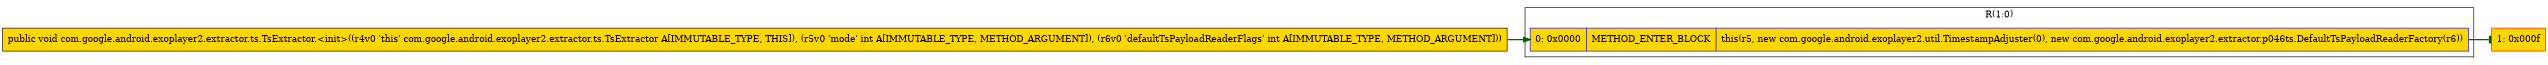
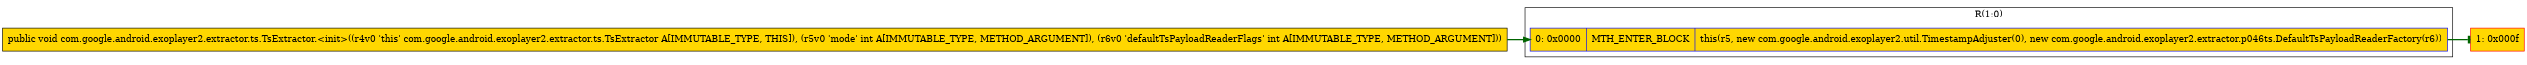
node "0: 0x0000": text "METHOD_ENTER_BLOCK" -> "MTH_ENTER_BLOCK"
